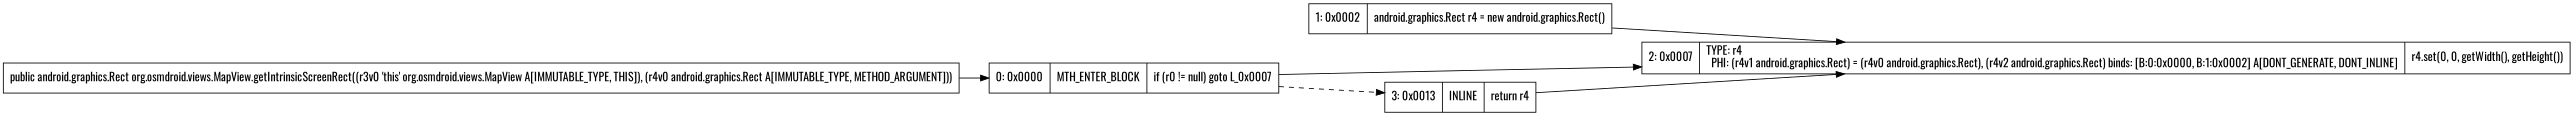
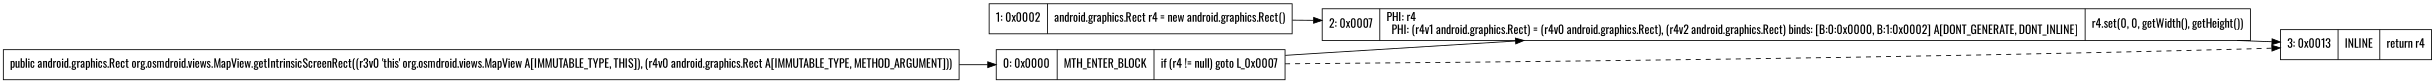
node "2: 0x0007": text "TYPE: r4" -> "PHI: r4"
node "0: 0x0000": text "if (r0 != null) goto L_0x0007" -> "if (r4 != null) goto L_0x0007"
edge "3: 0x0013" -> "2: 0x0007": reversed
